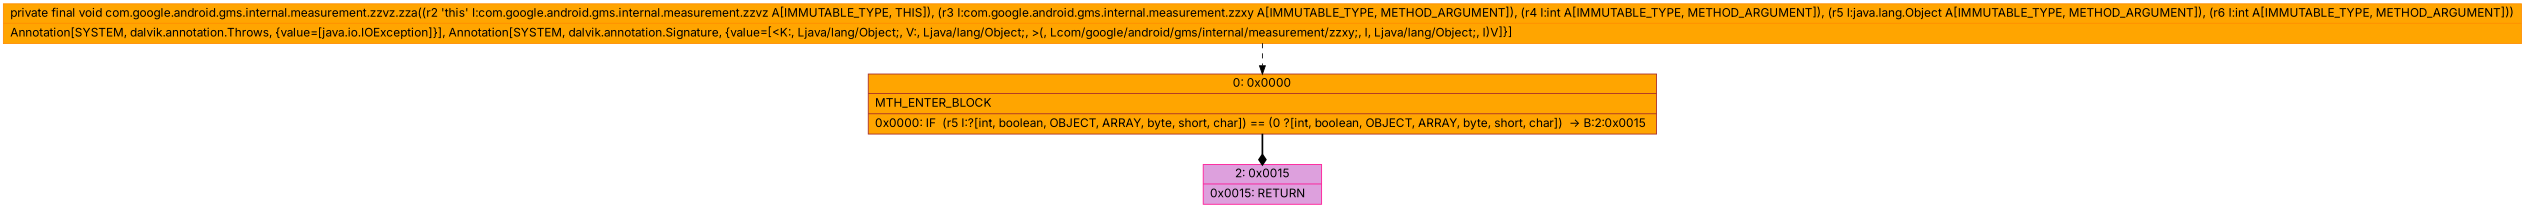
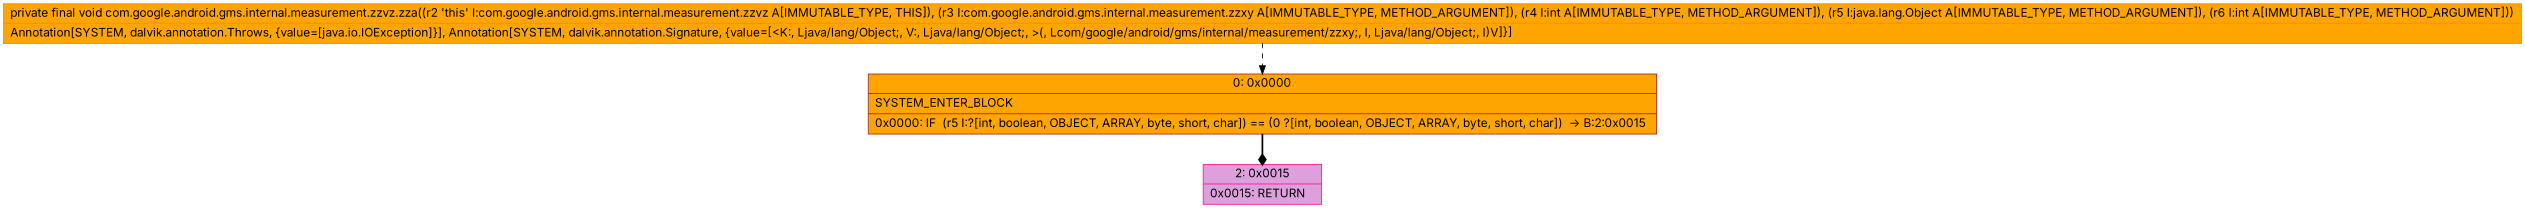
node "0: 0x0000": text "MTH_ENTER_BLOCK" -> "SYSTEM_ENTER_BLOCK"
